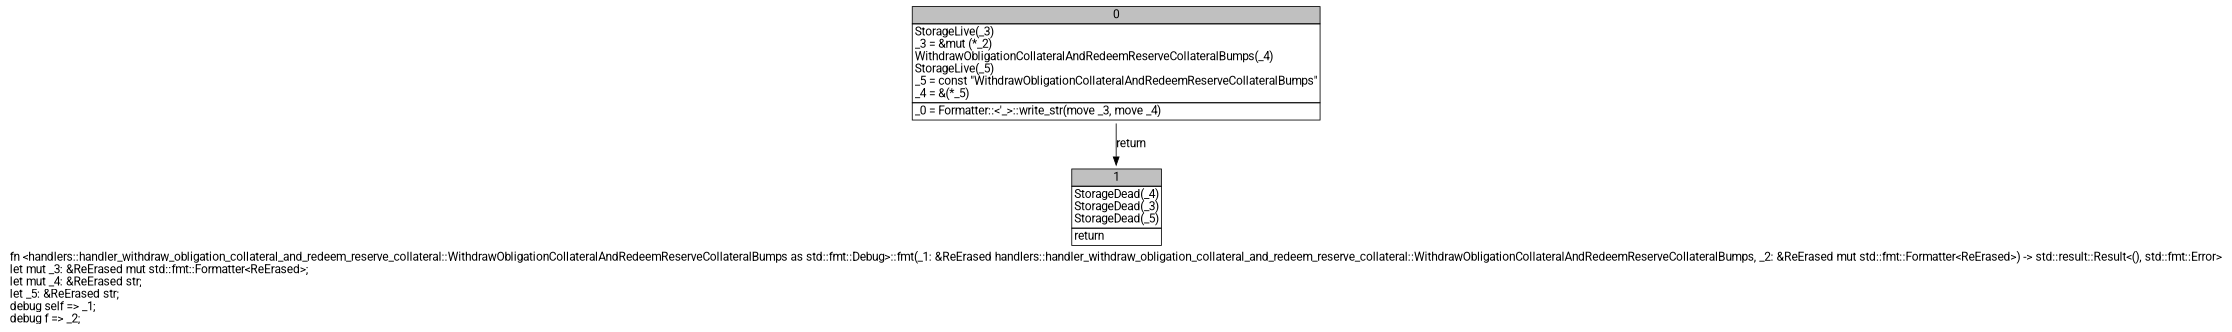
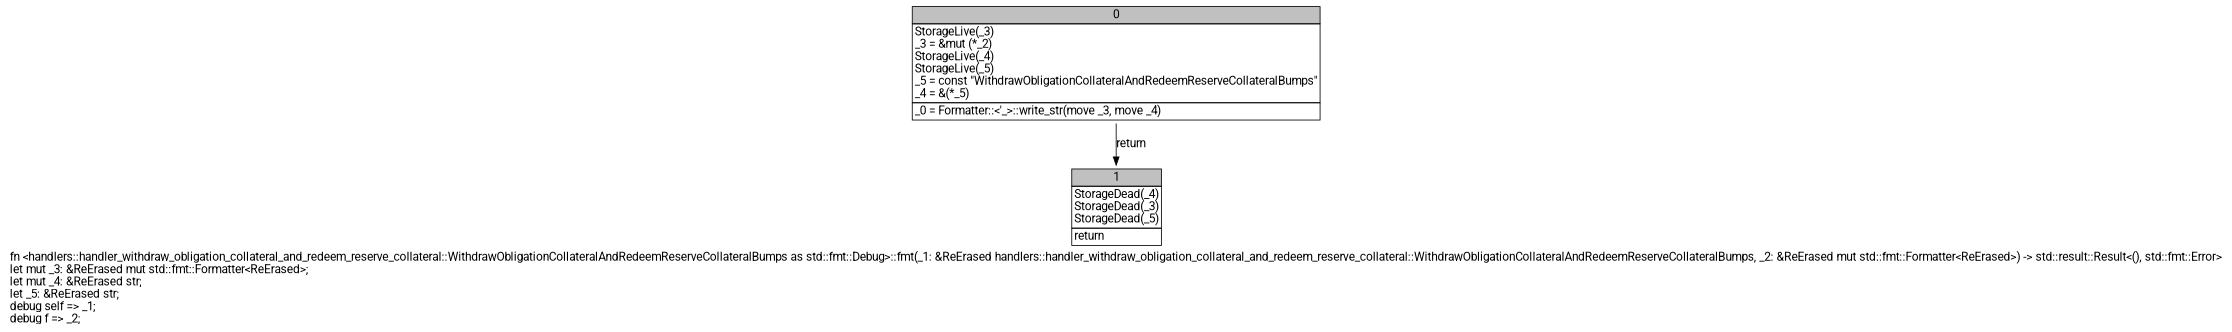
node "0": text "WithdrawObligationCollateralAndRedeemReserveCollateralBumps(_4)" -> "StorageLive(_4)"
